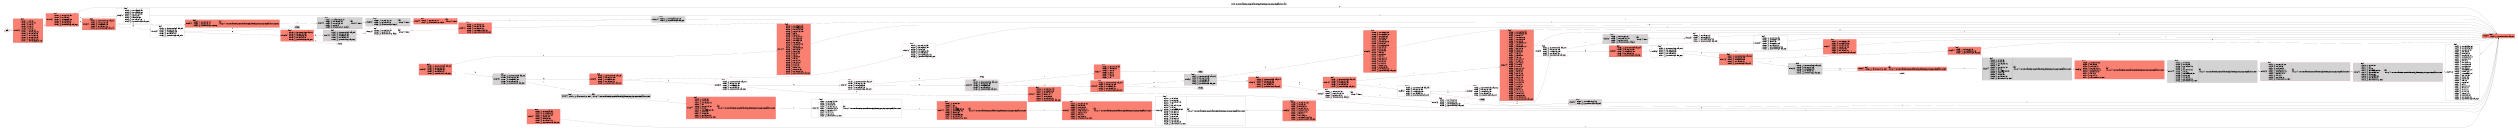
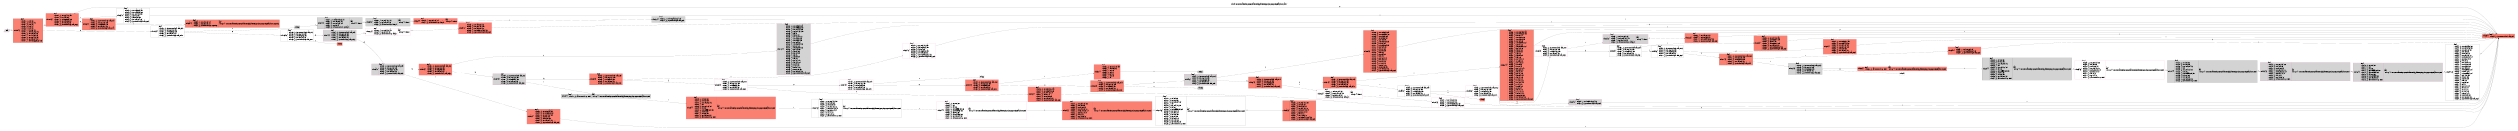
edge "0x40253a [13]" -> "0x402547 [23]": now "0x40258e" -> "0x402547 [23]"
edge "0x401e32 [22]" -> "0x401e48 [22]": now "0x401df0 [43]" -> "0x401e48 [22]"
node "0x401e5e [22]": fillcolor salmon -> white
node "0x402306 [23]": fillcolor white -> salmon
node "0x4022d3 [31]": fillcolor white -> salmon
node "0x40206e": fillcolor white -> salmon
node "0x402146 [111]": fillcolor salmon -> lightgrey
node "0x401fe5 [25]": fillcolor salmon -> white
node "0x401e8a [22]": added
node "0x4023f9 [35]": fillcolor salmon -> white
node "0x401f1d [25]": fillcolor lightgrey -> salmon
node "0x4025cf": fillcolor lightgrey -> salmon
node "0x402224 [40]": fillcolor salmon -> white
